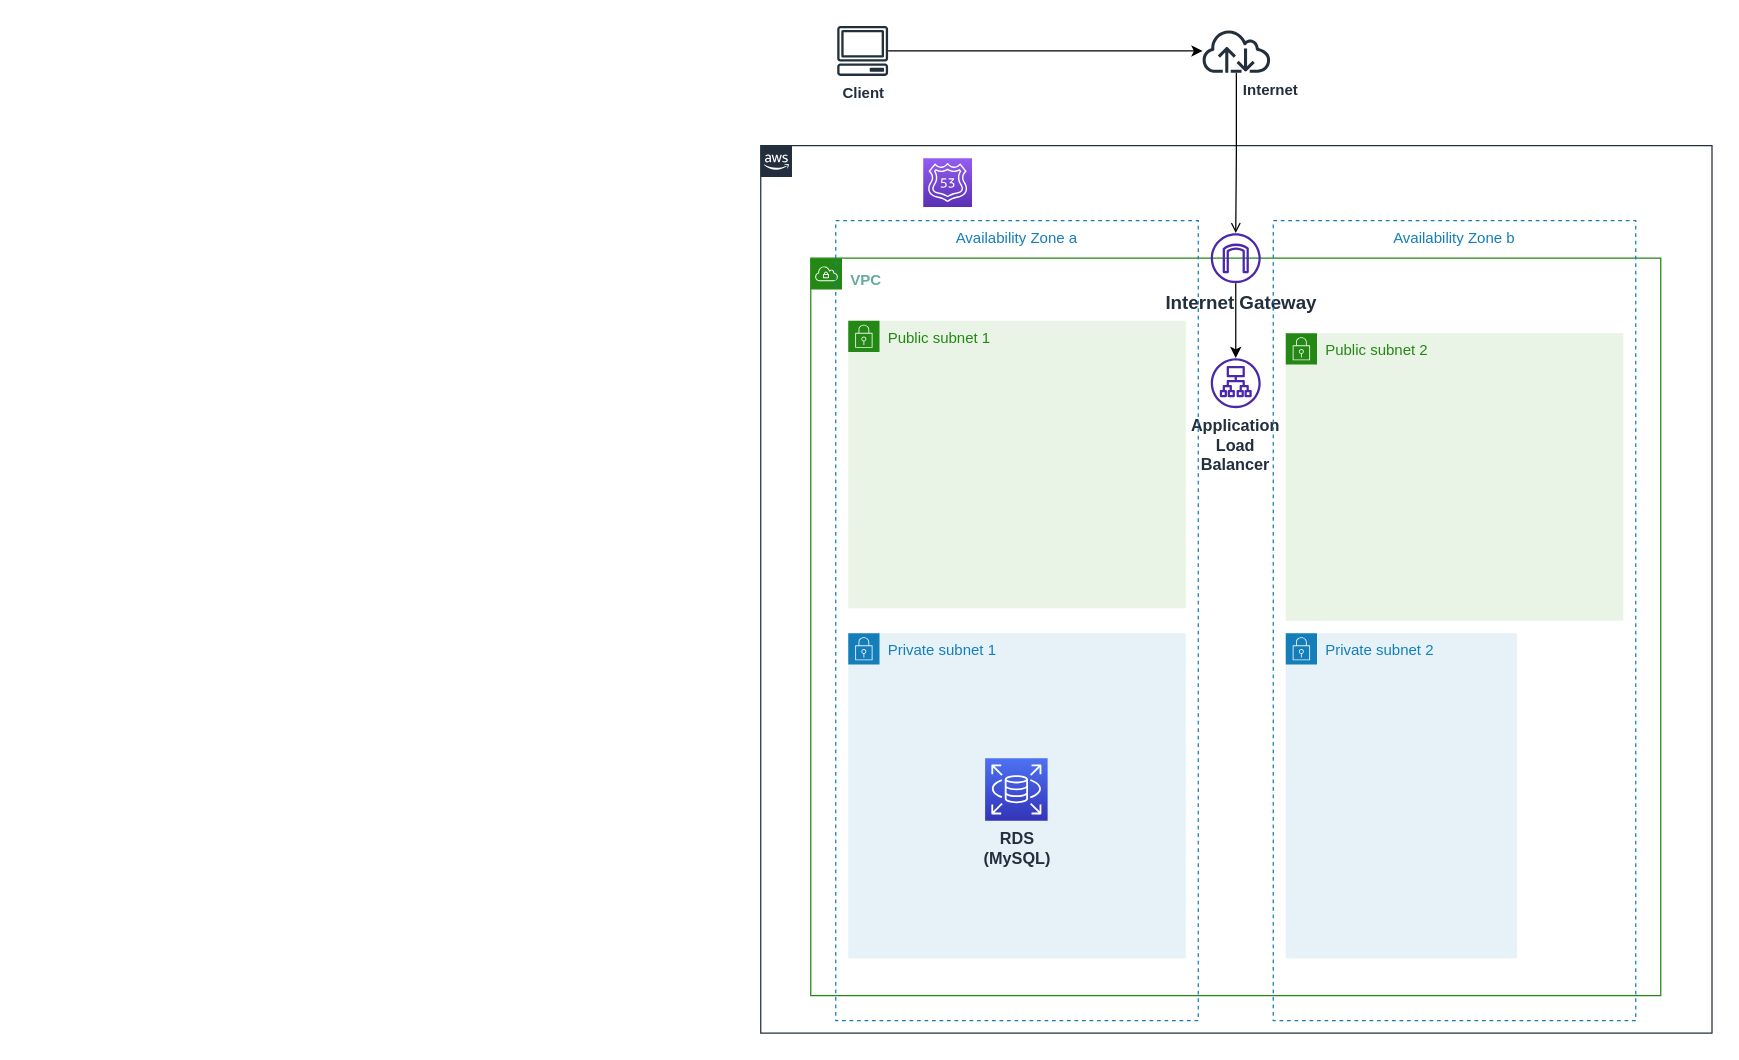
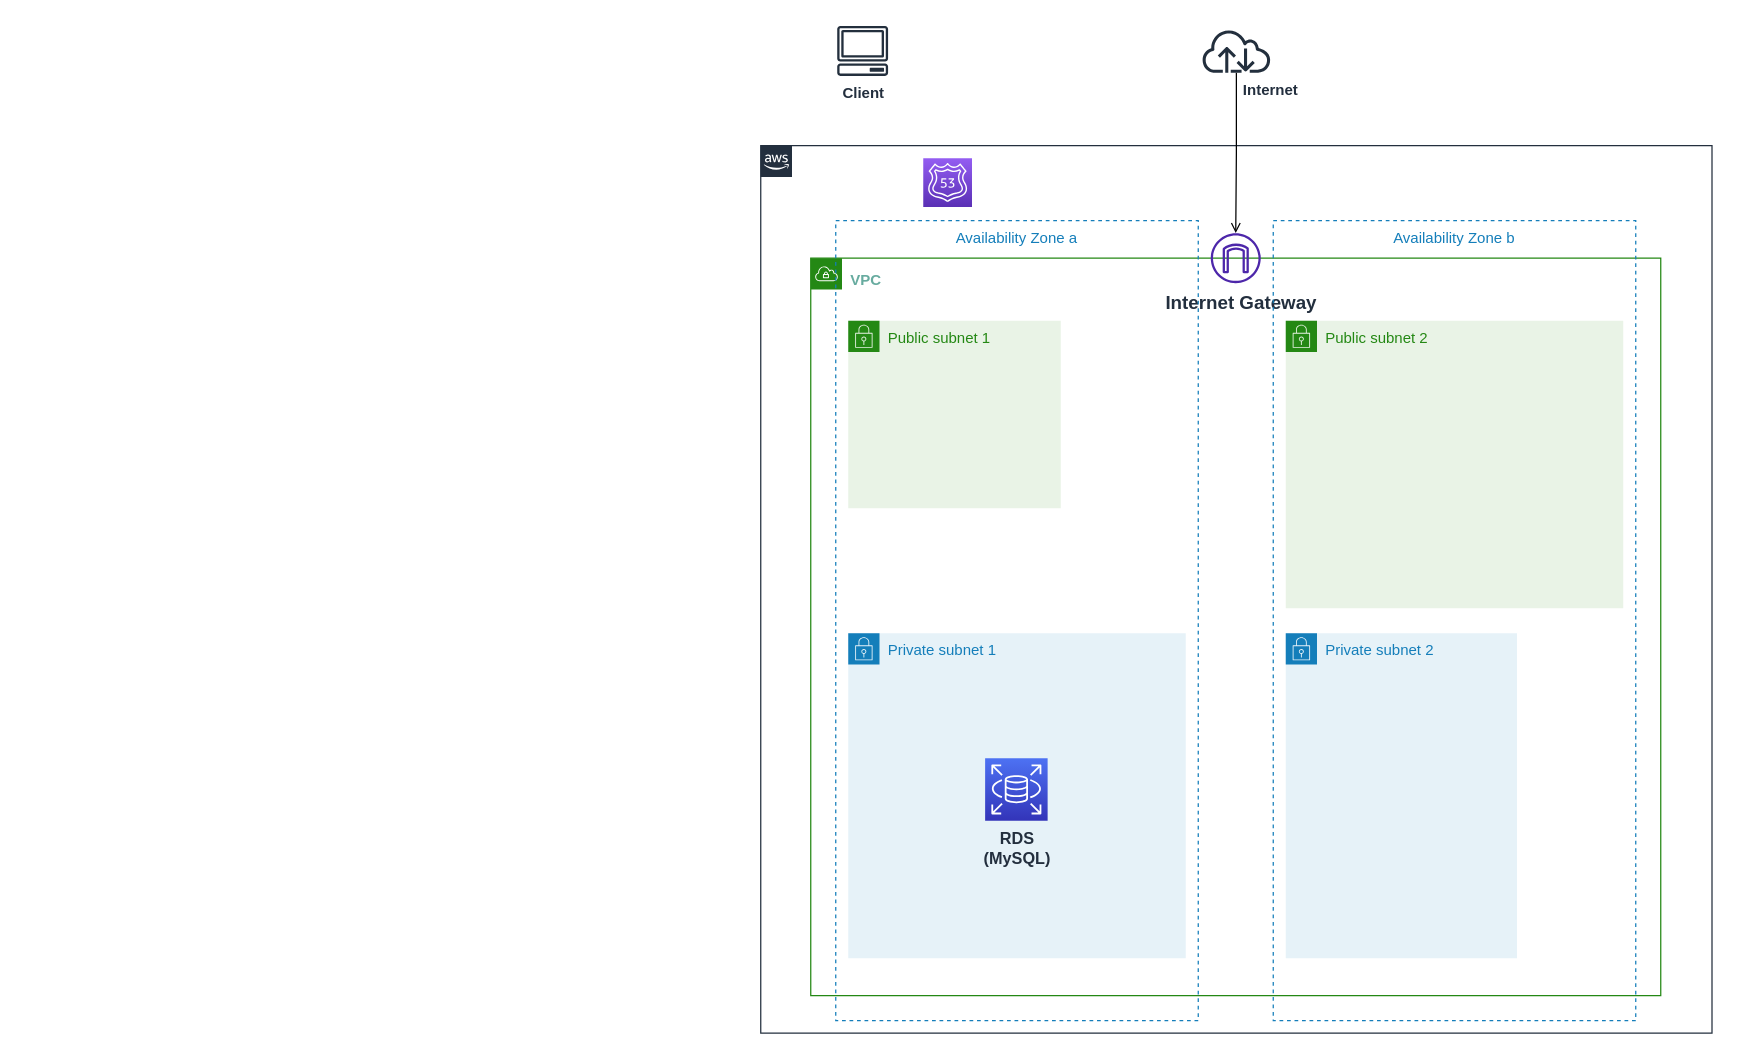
edge "Client" -> "Internet": removed
edge "Internet Gateway" -> "ApplicationLoad Balancer": removed
node "ApplicationLoad Balancer": removed
node "Public subnet 1": size 338x288 -> 213x188
node "Public subnet 2": moved (1454, 477) -> (1454, 464)
